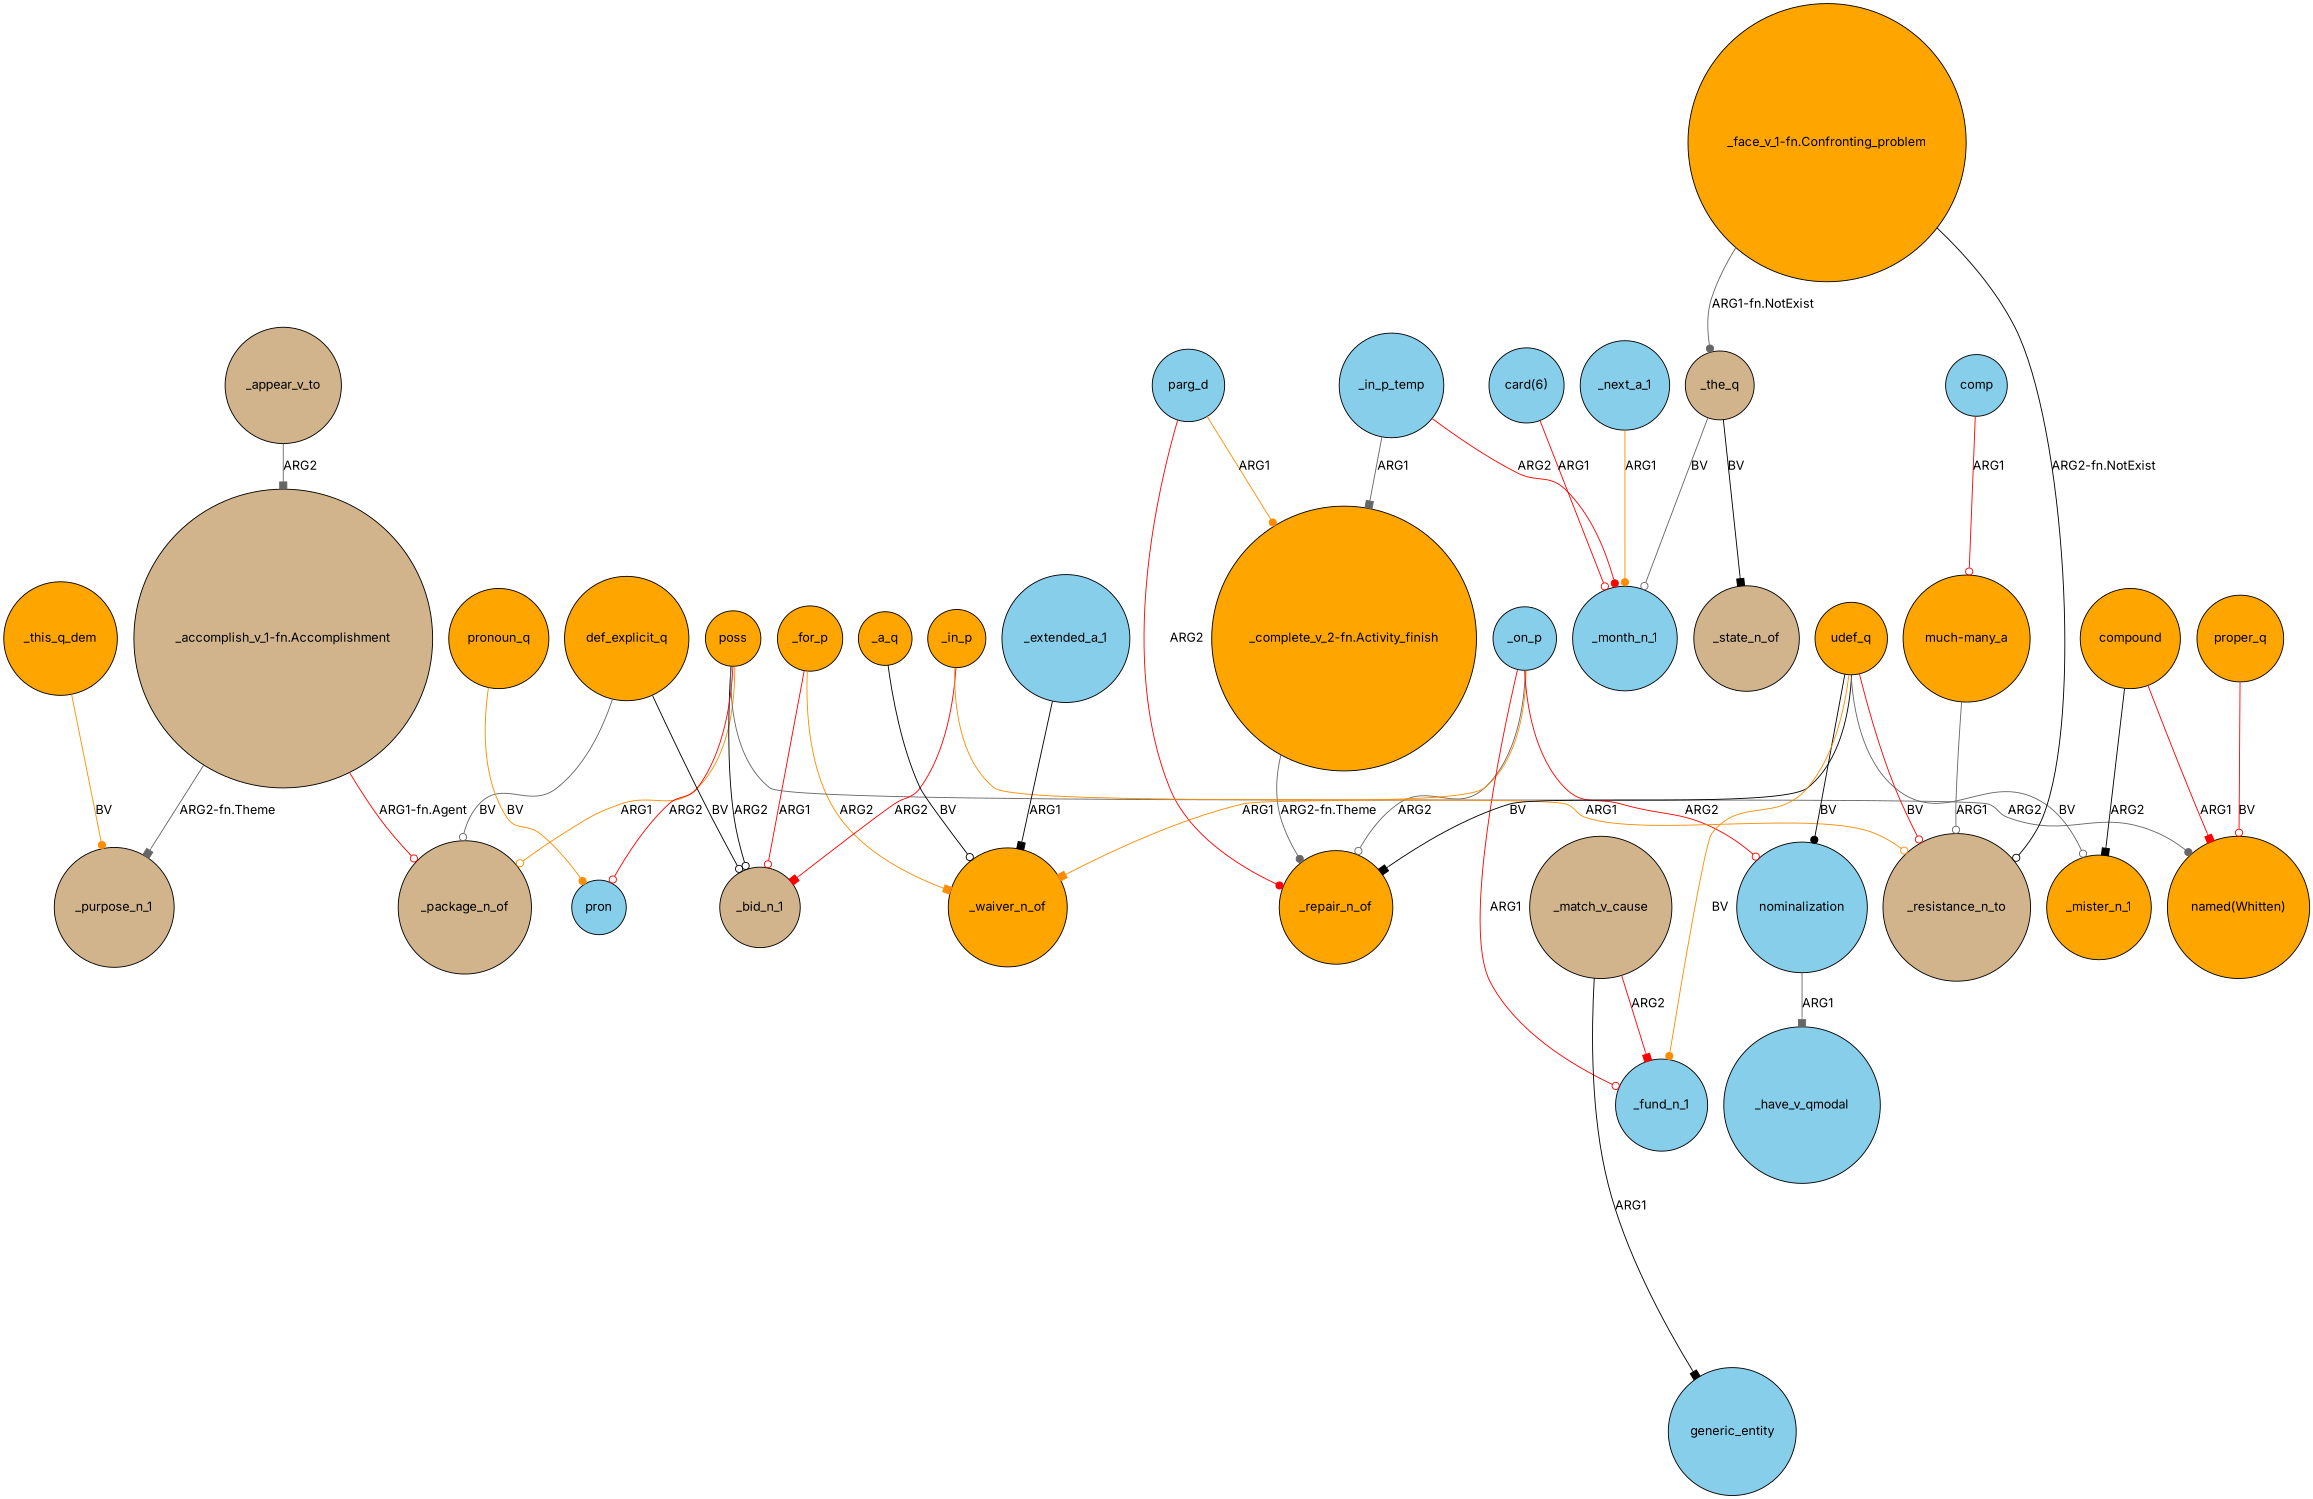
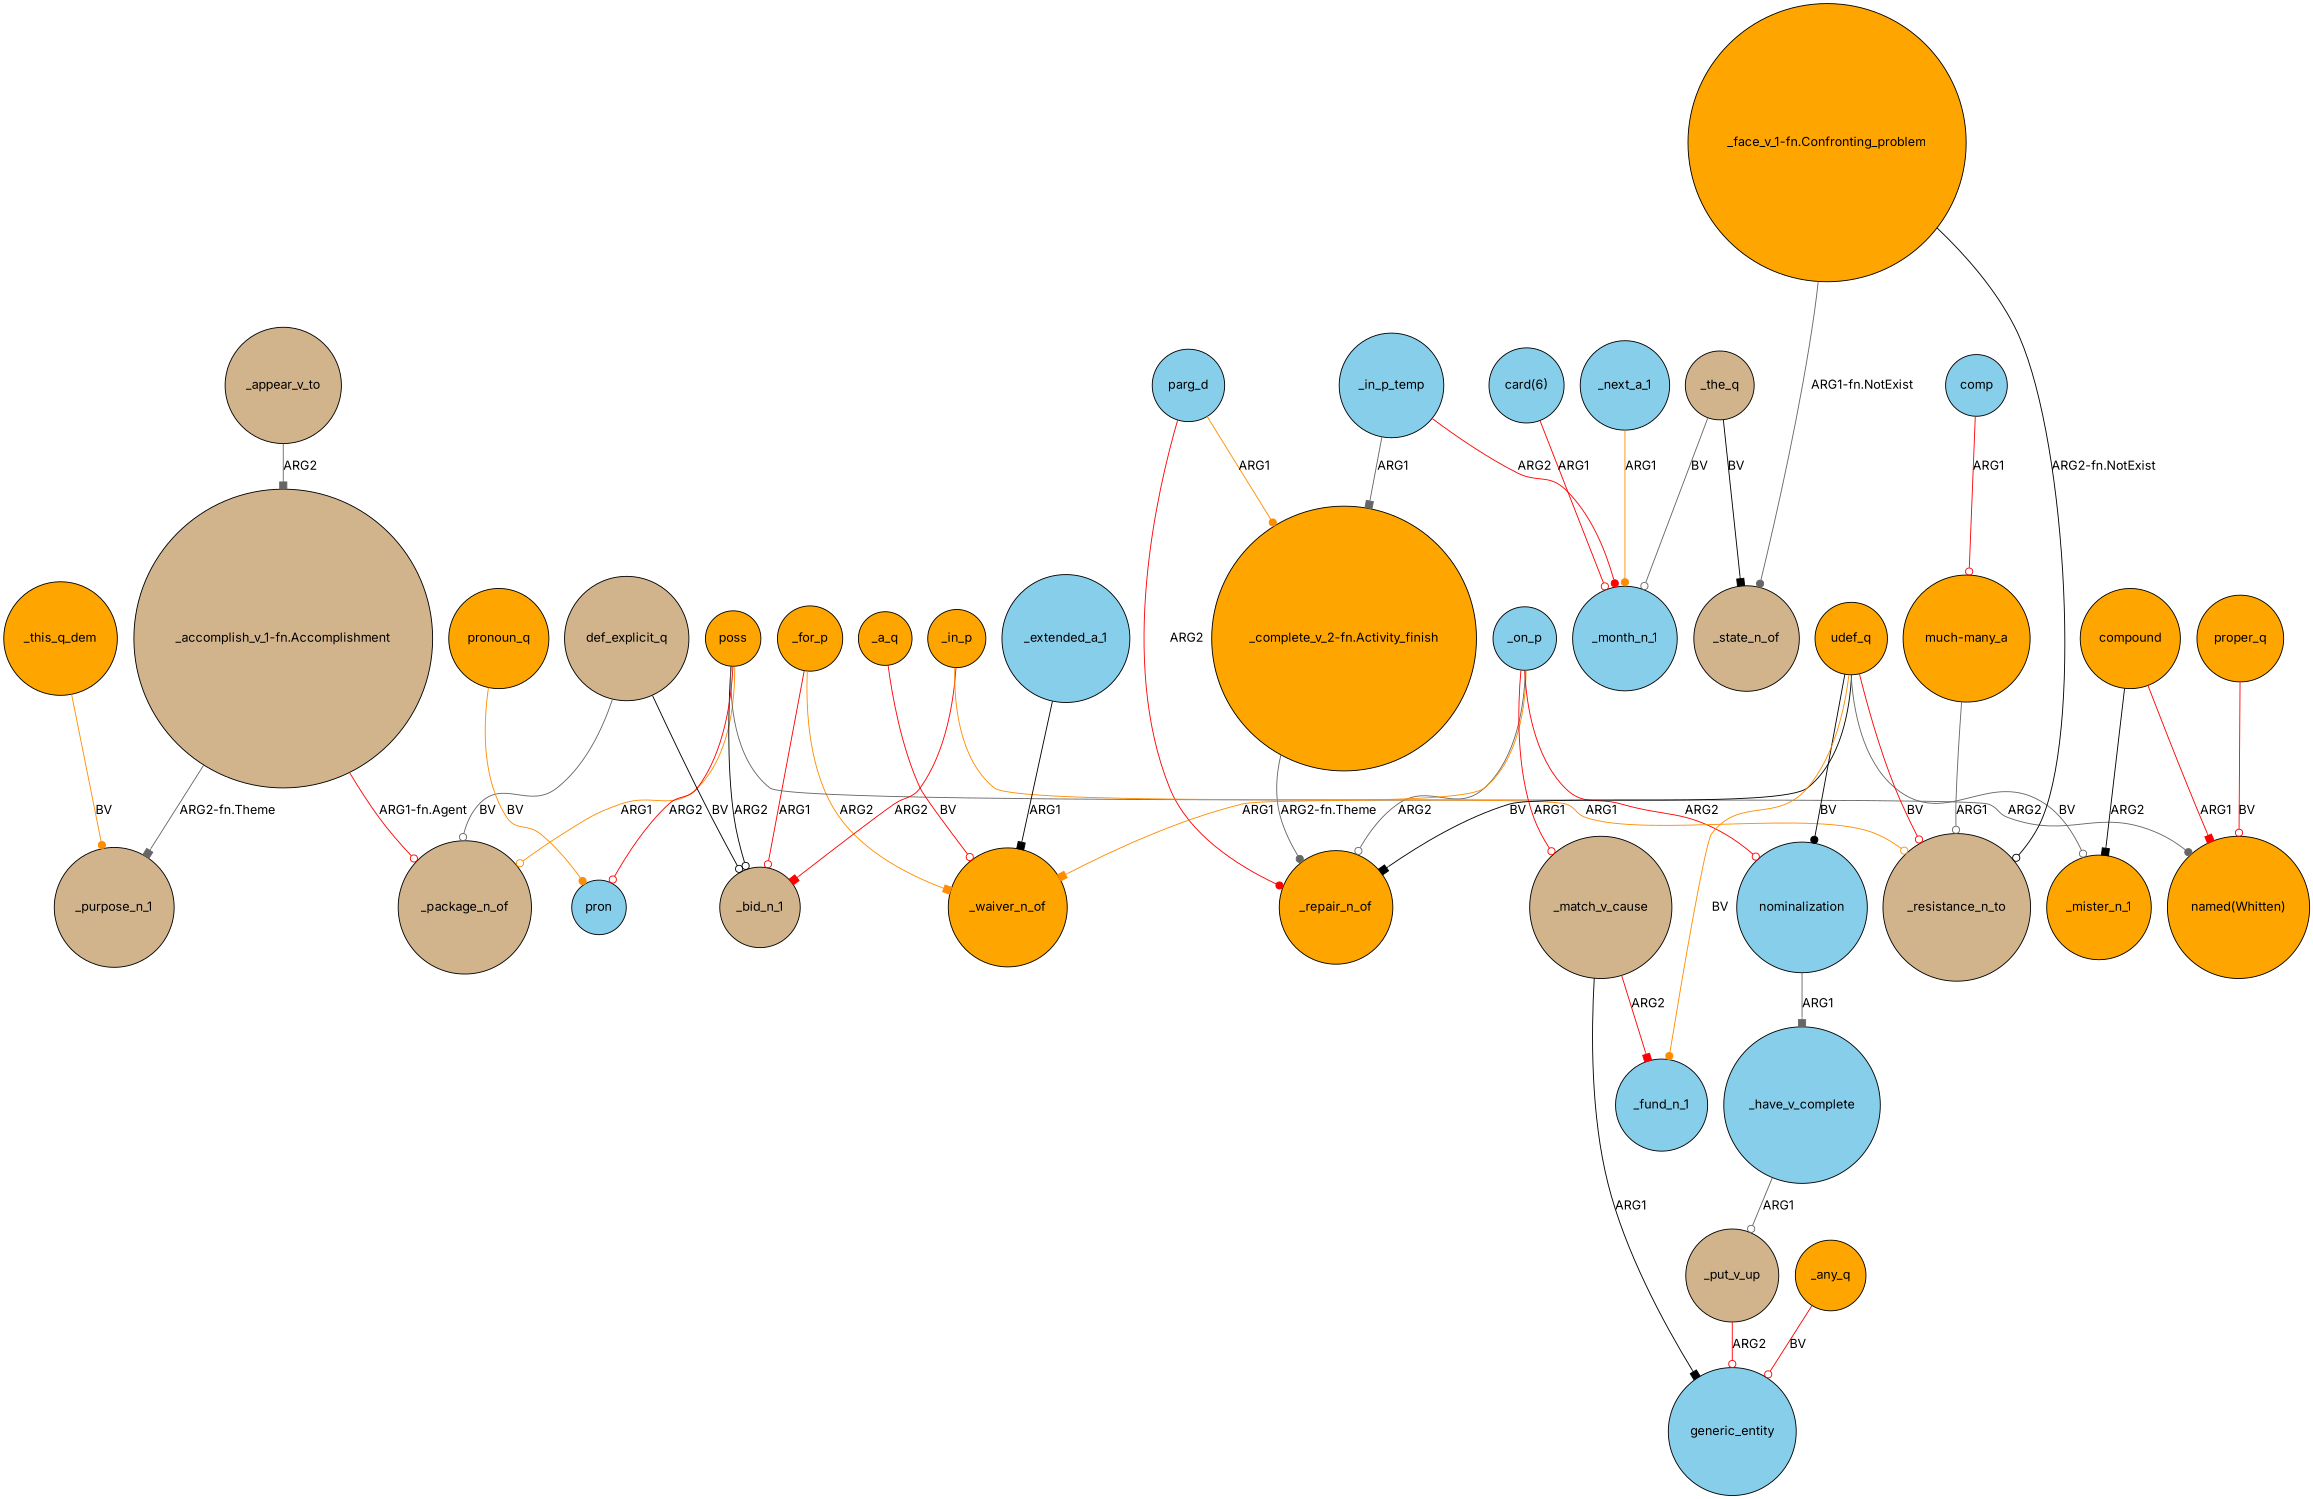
edge "_face_v_1-fn.Confronting_problem" -> "_the_q": now "_face_v_1-fn.Confronting_problem" -> "_state_n_of"
node "def_explicit_q": fillcolor orange -> tan
edge "_a_q" -> "_waiver_n_of": color black -> red
edge "_on_p" -> "_fund_n_1": now "_on_p" -> "_match_v_cause"
node "_have_v_qmodal": label "_have_v_qmodal" -> "_have_v_complete"
node "_put_v_up": added
node "_any_q": added
